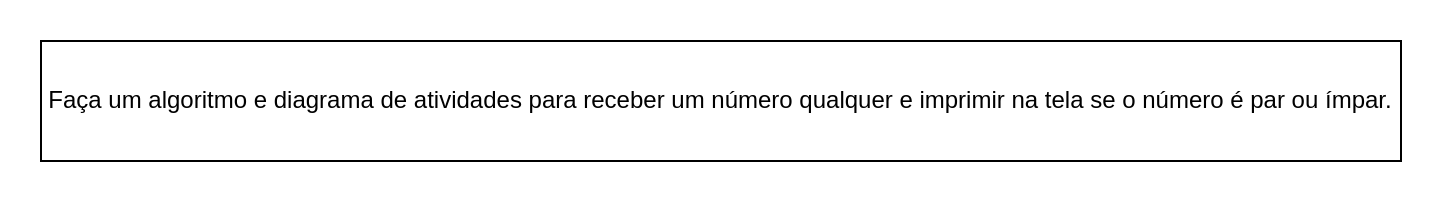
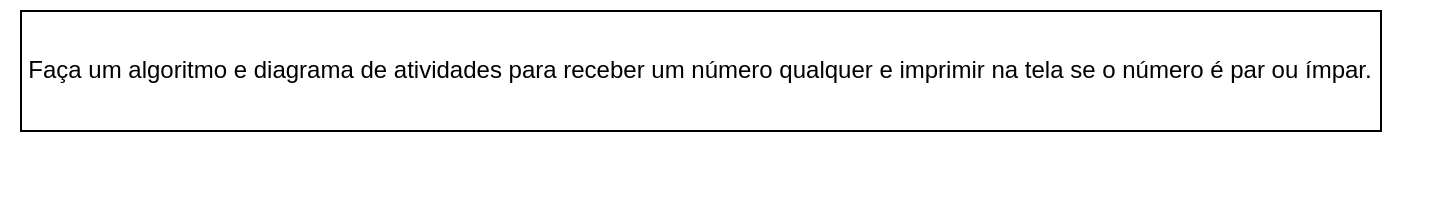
node "Faça um algoritmo e diagrama de atividades para receber um número qualquer e imprimir na tela se o número é par ou ímpar.": moved (721, 101) -> (701, 71)
